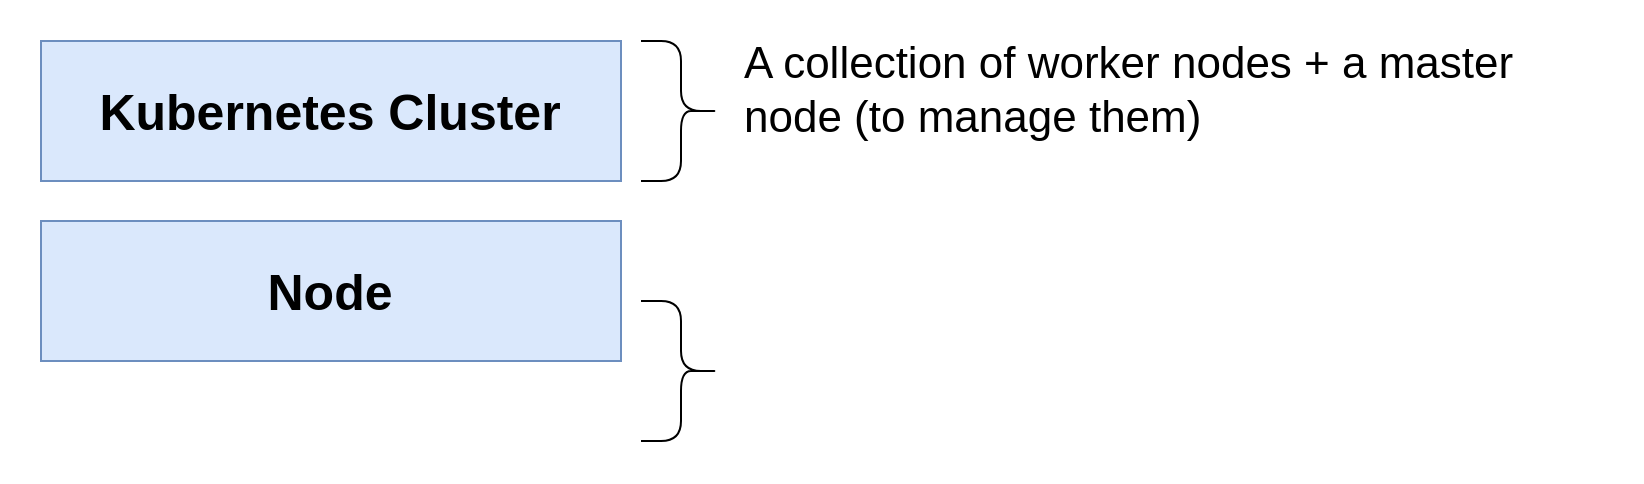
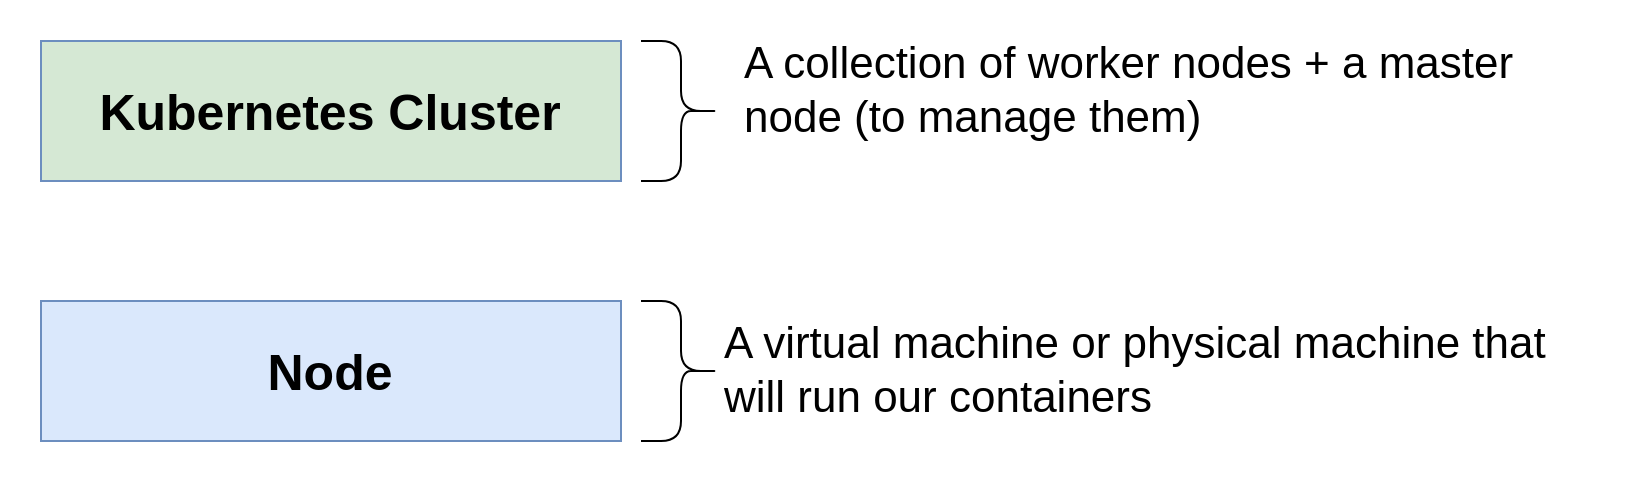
node "Kubernetes Cluster": fillcolor #dae8fc -> #d5e8d4
node "Node": moved (331, 291) -> (331, 371)
node "A virtual machine or physical machine that will run our containers": added
